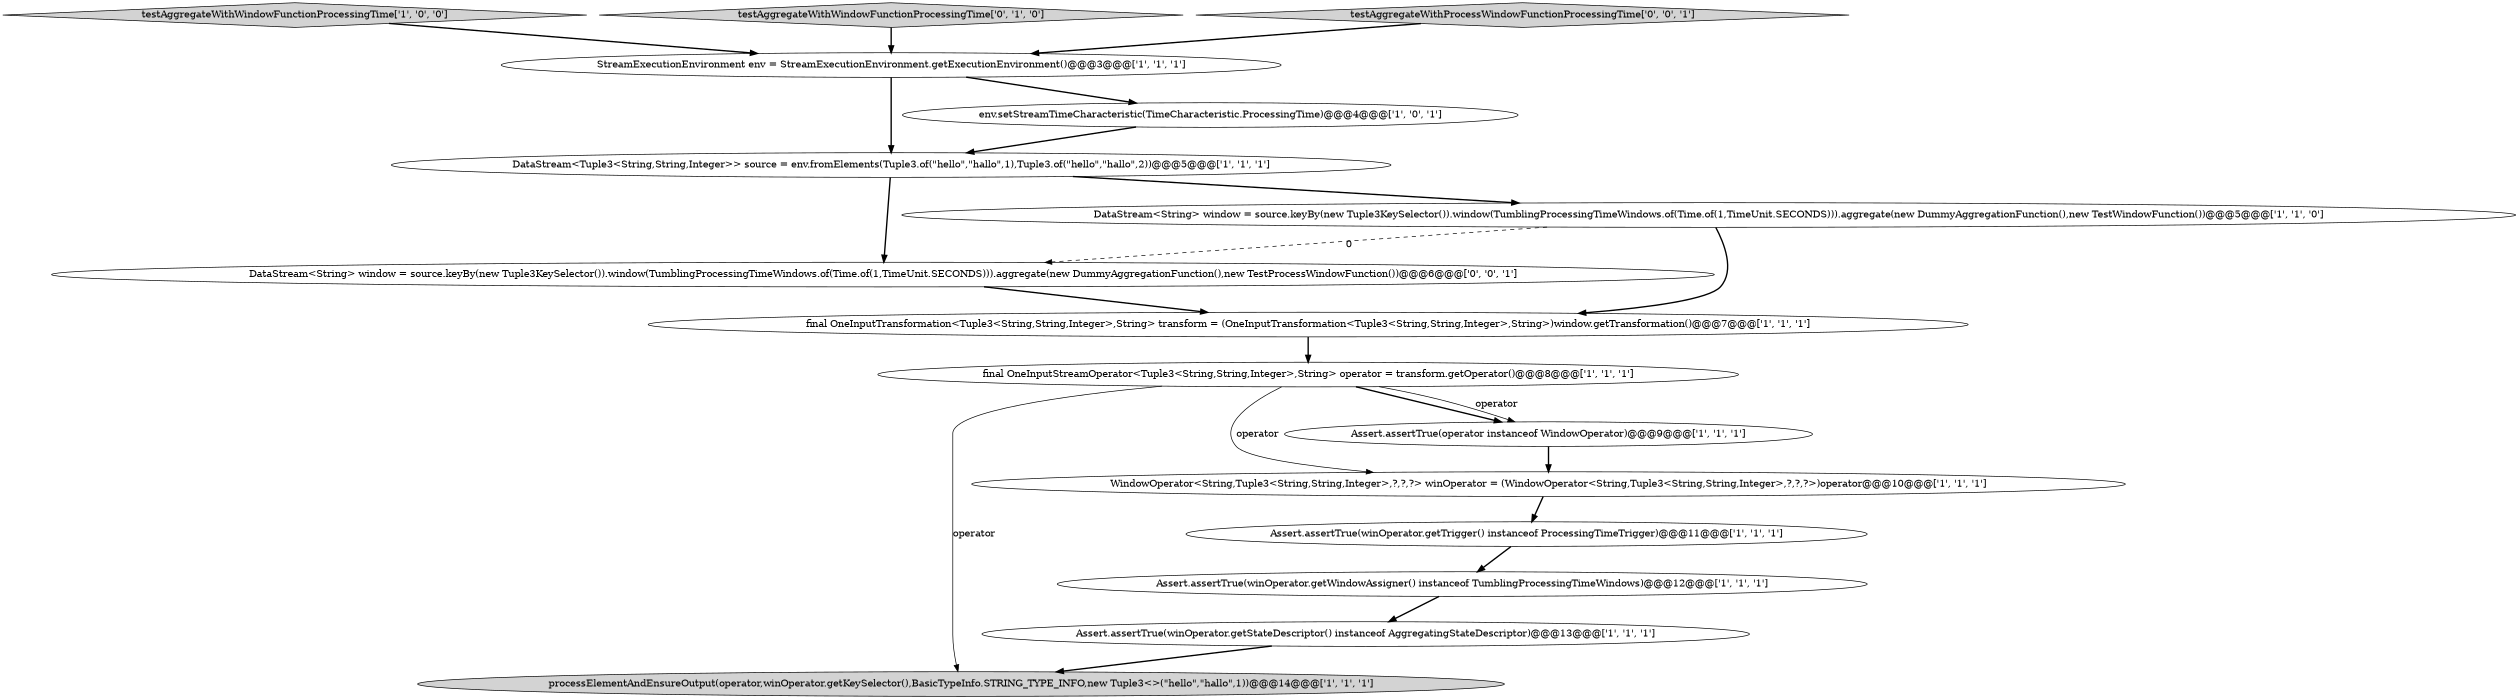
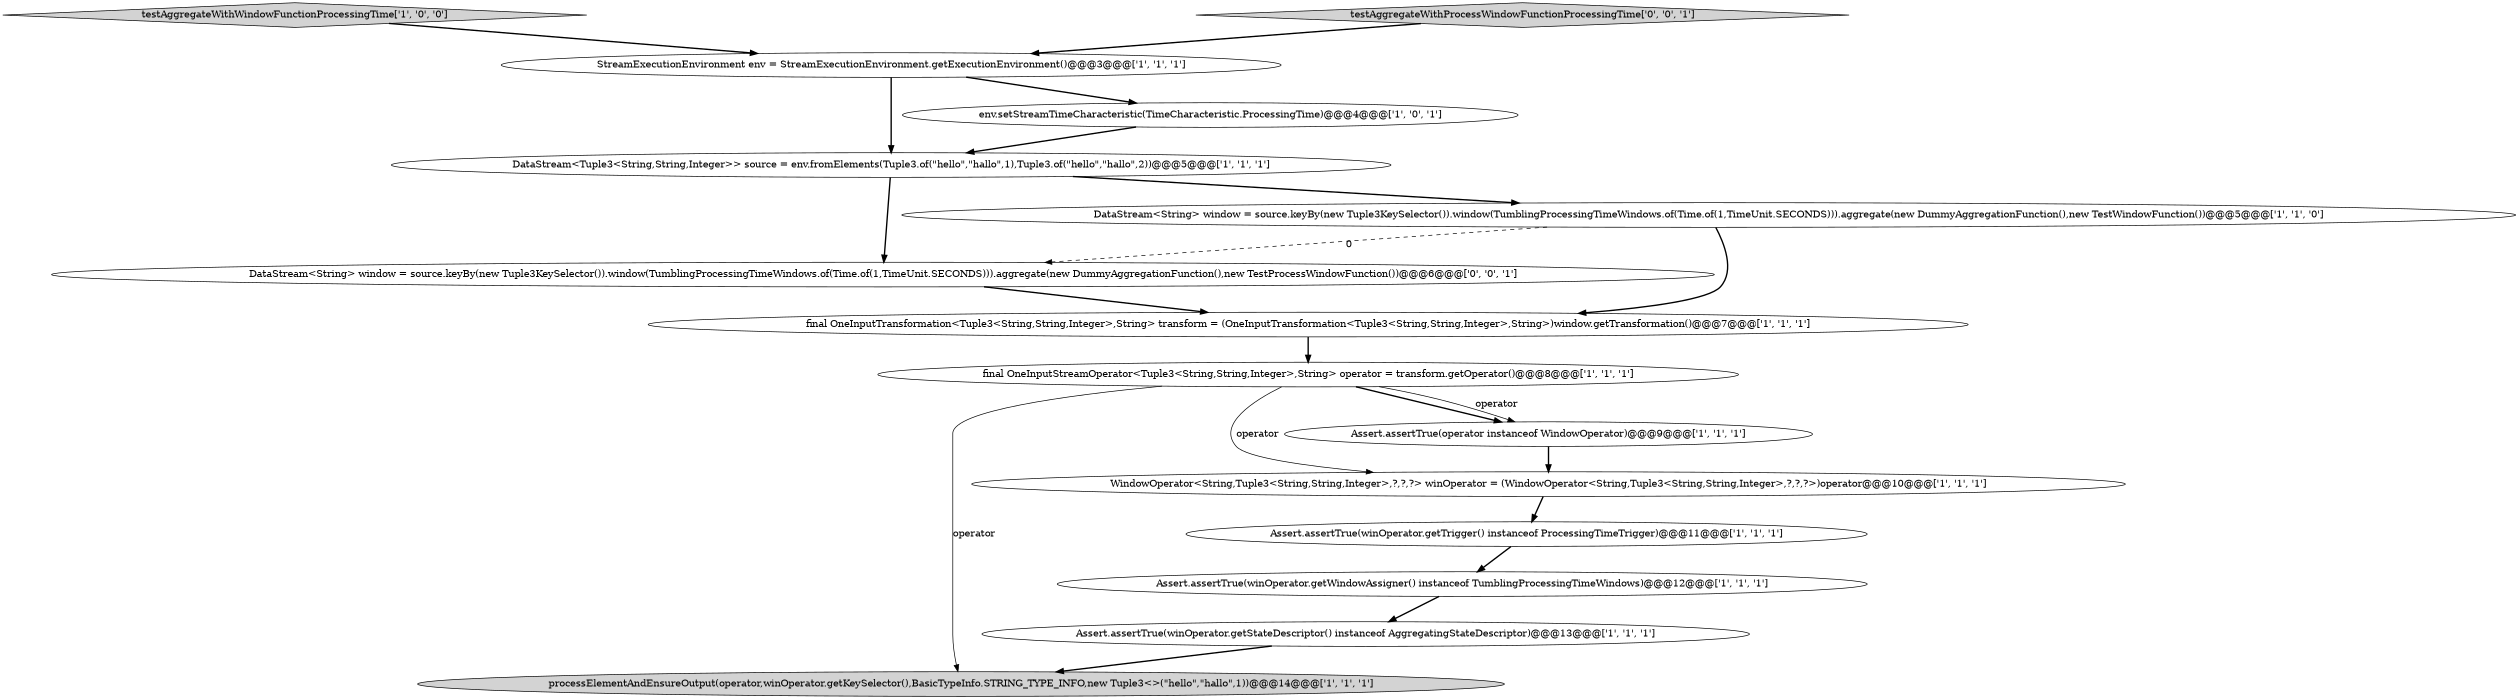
node "testAggregateWithWindowFunctionProcessingTime['0', '1', '0']": removed
